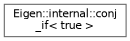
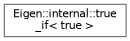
node "Eigen::internal::conj _if< true >": label "Eigen::internal::conj _if< true >" -> "Eigen::internal::true _if< true >"
